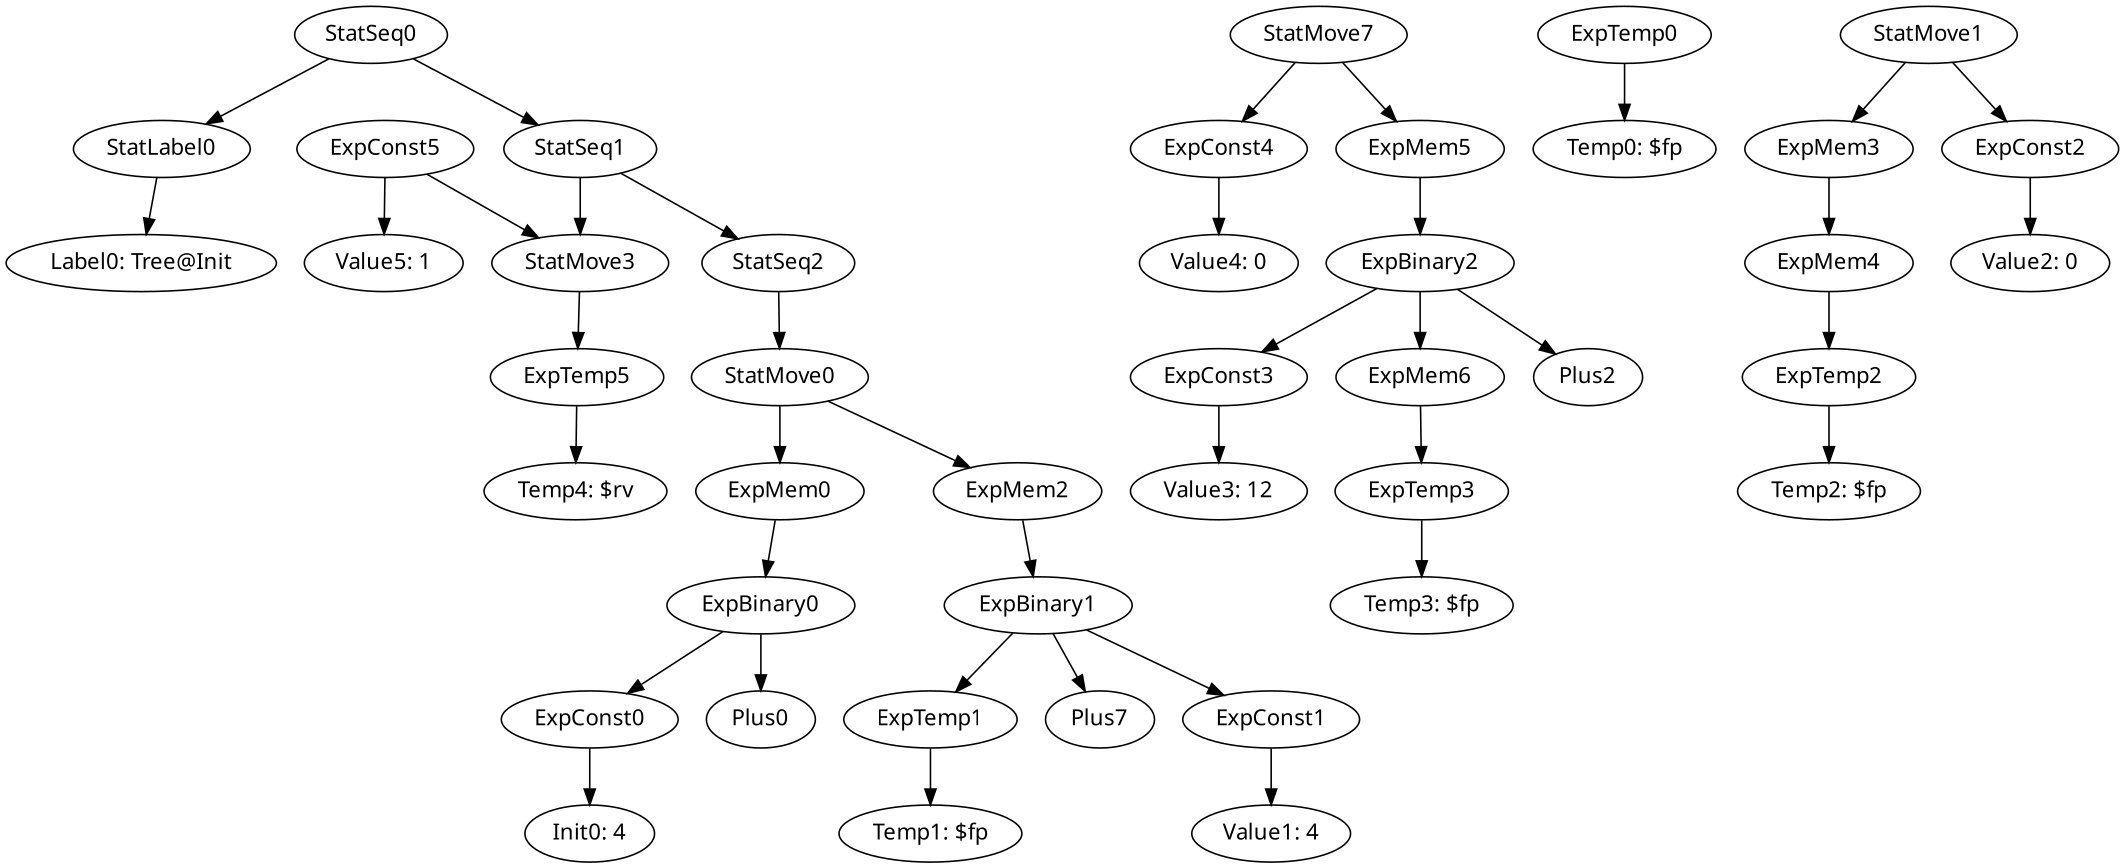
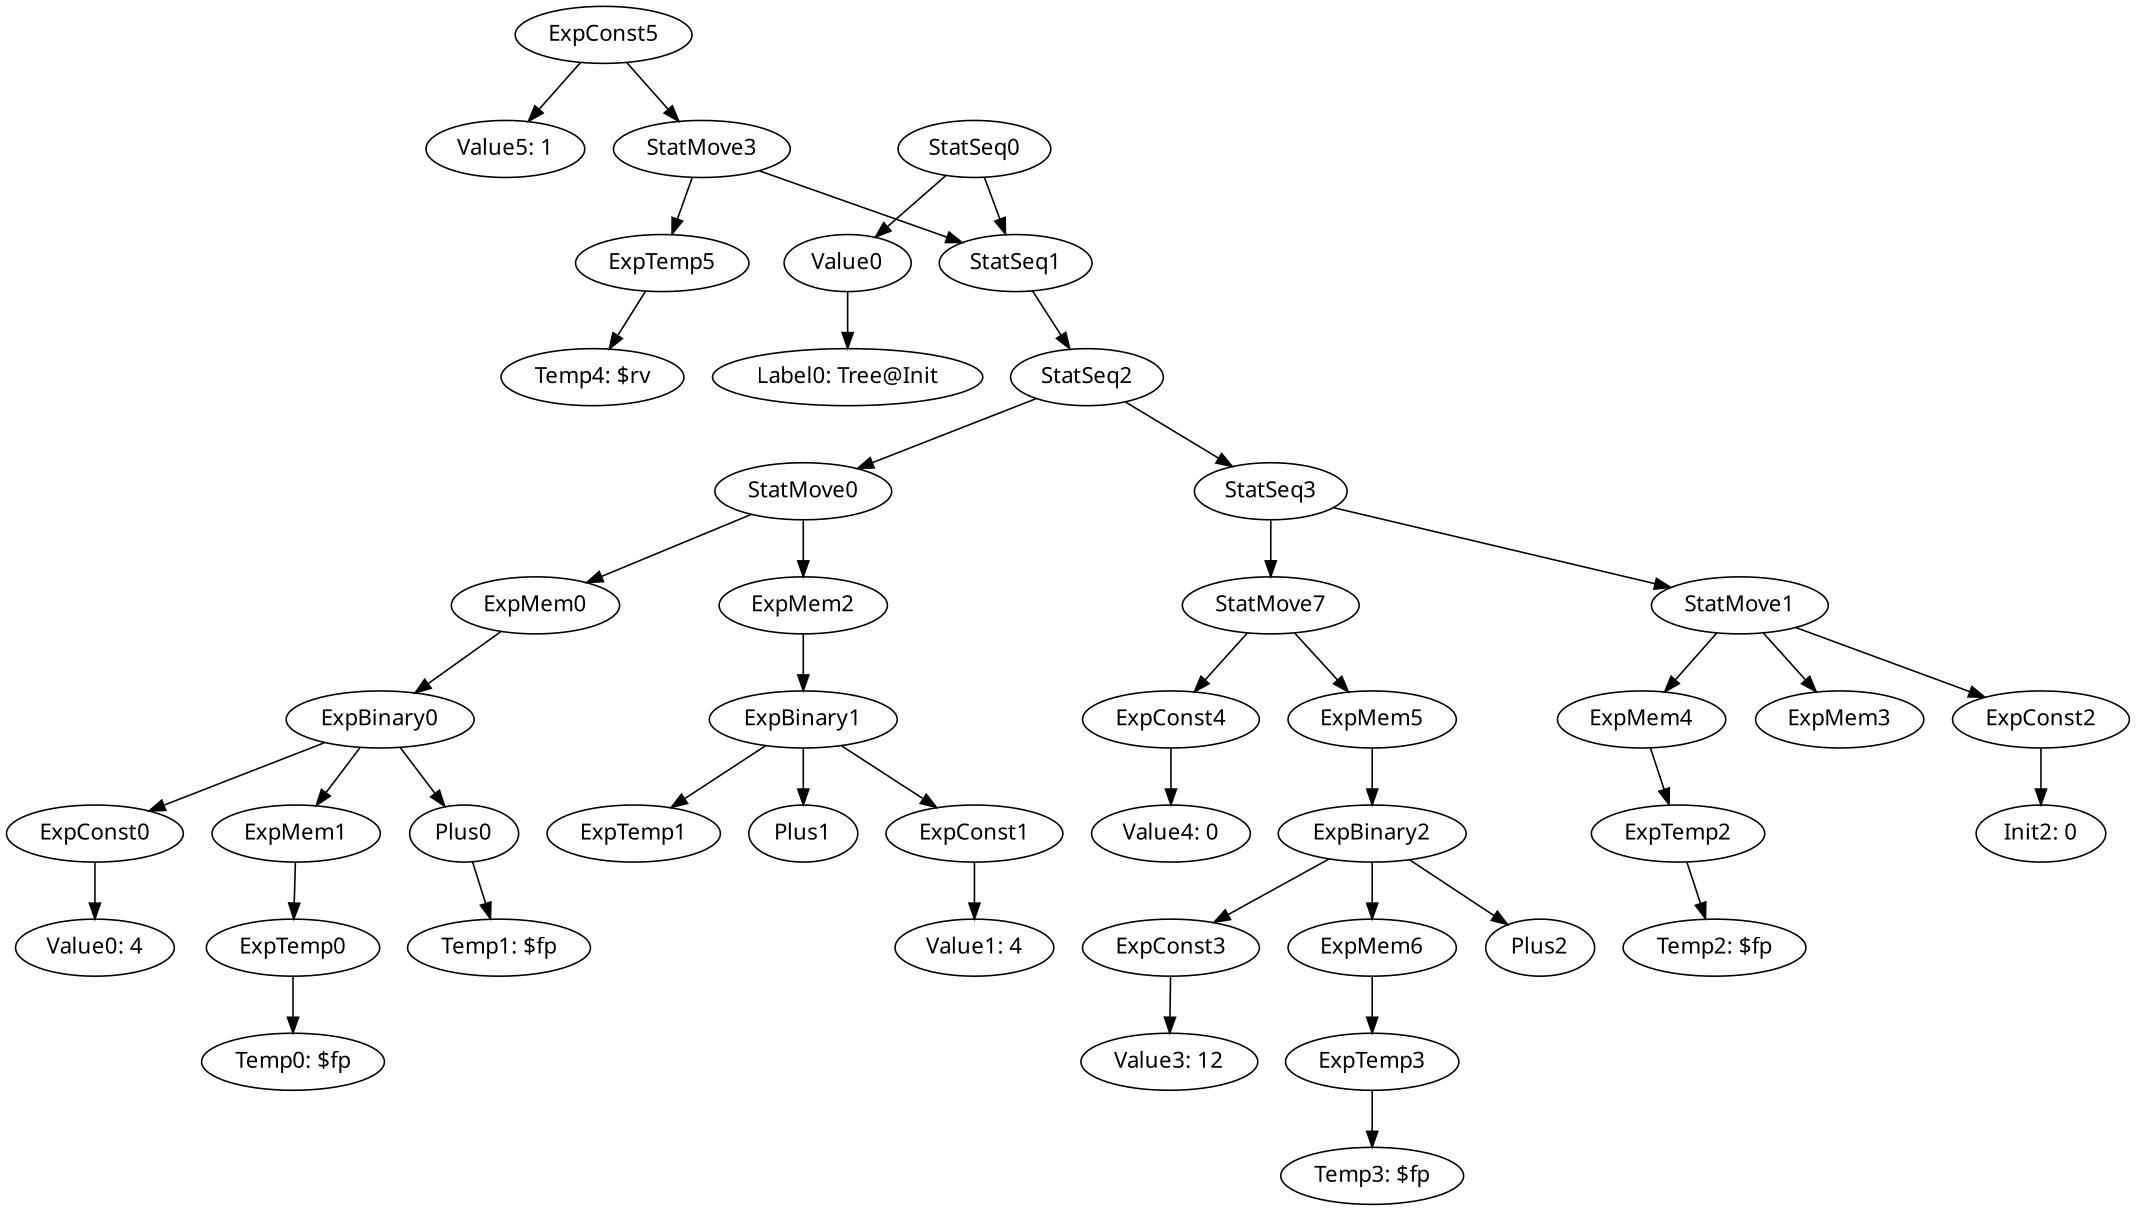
node "StatLabel0": label "StatLabel0" -> "Value0"
edge "StatSeq1" -> "StatMove3": reversed
edge "ExpMem3" -> "ExpMem4": now "StatMove1" -> "ExpMem4"
node "Value2: 0": label "Value2: 0" -> "Init2: 0"
node "StatSeq3": added
node "Plus7": label "Plus7" -> "Plus1"
edge "ExpTemp1" -> "Temp1: $fp": now "Plus0" -> "Temp1: $fp"
node "ExpMem1": added
node "Init0: 4": label "Init0: 4" -> "Value0: 4"
